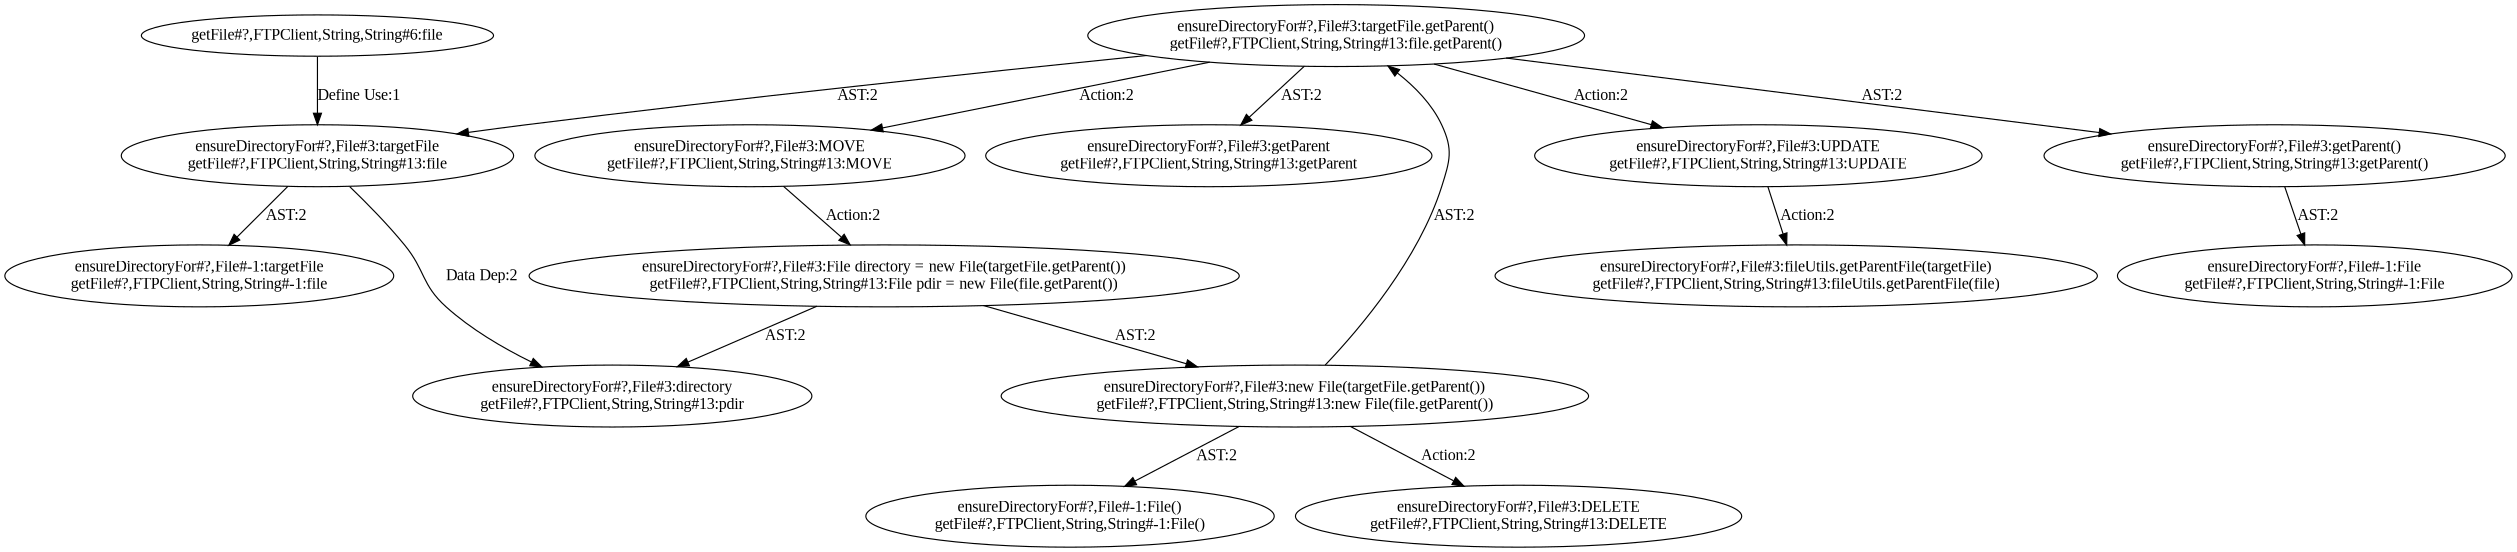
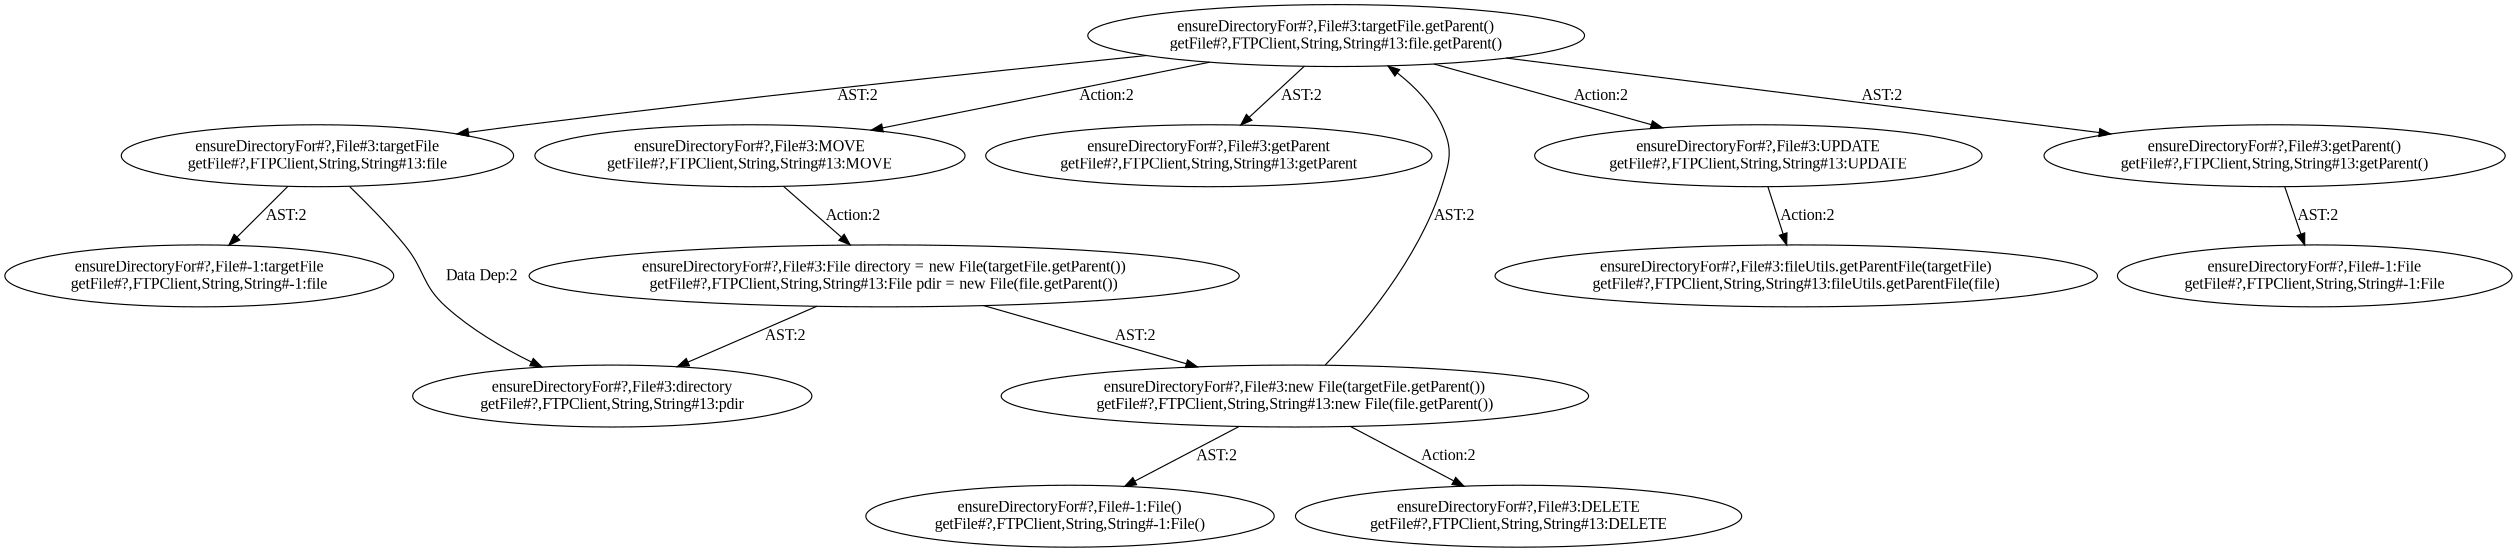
node "getFile#?,FTPClient,String,String#6:file": removed
